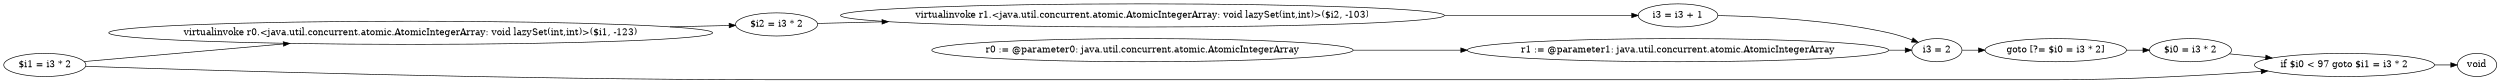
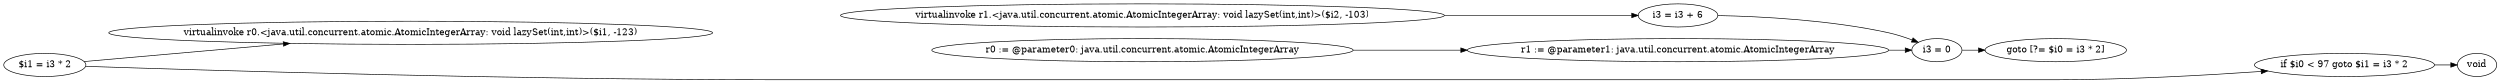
node "i3 = i3 + 1": label "i3 = i3 + 1" -> "i3 = i3 + 6"
node "$i2 = i3 * 2": removed
node "i3 = 2": label "i3 = 2" -> "i3 = 0"
node "$i0 = i3 * 2": removed
